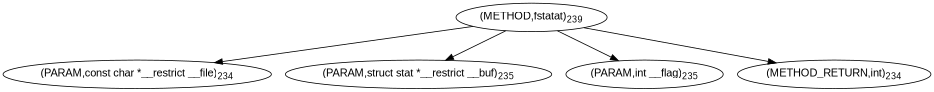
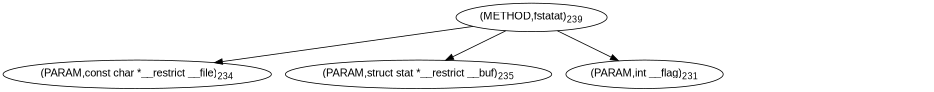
node "(PARAM,int __flag)": text "235" -> "231"
node "(METHOD_RETURN,int)": removed
